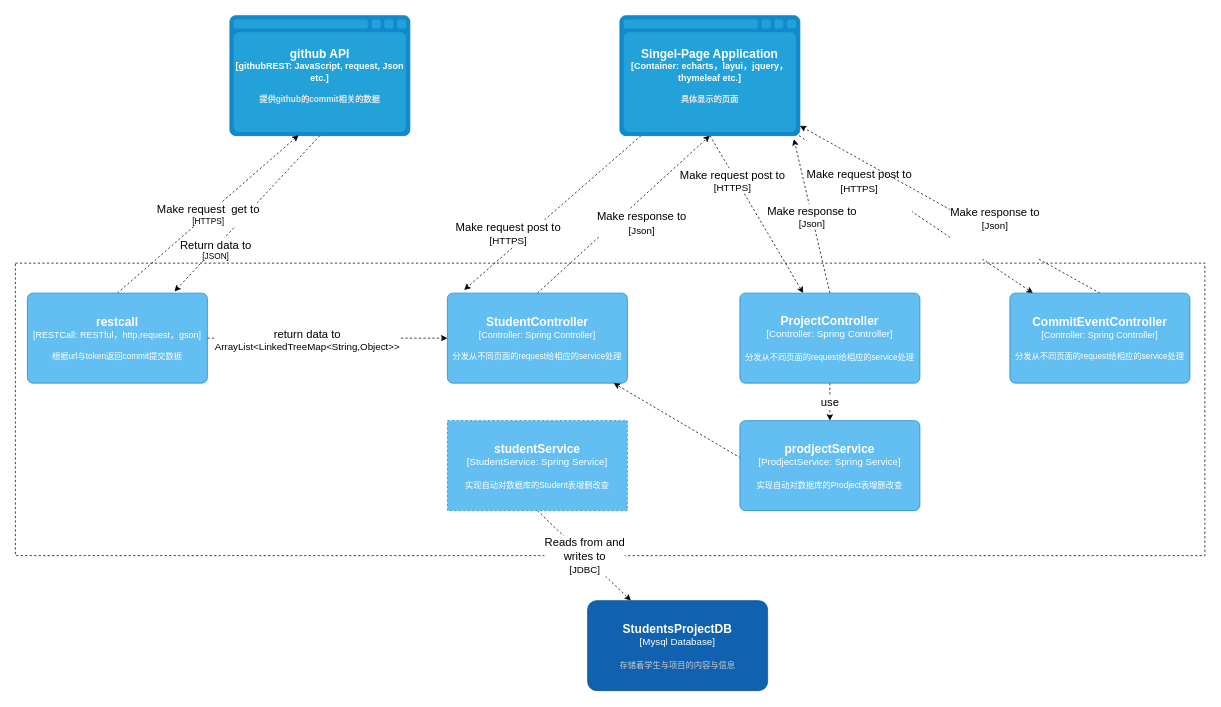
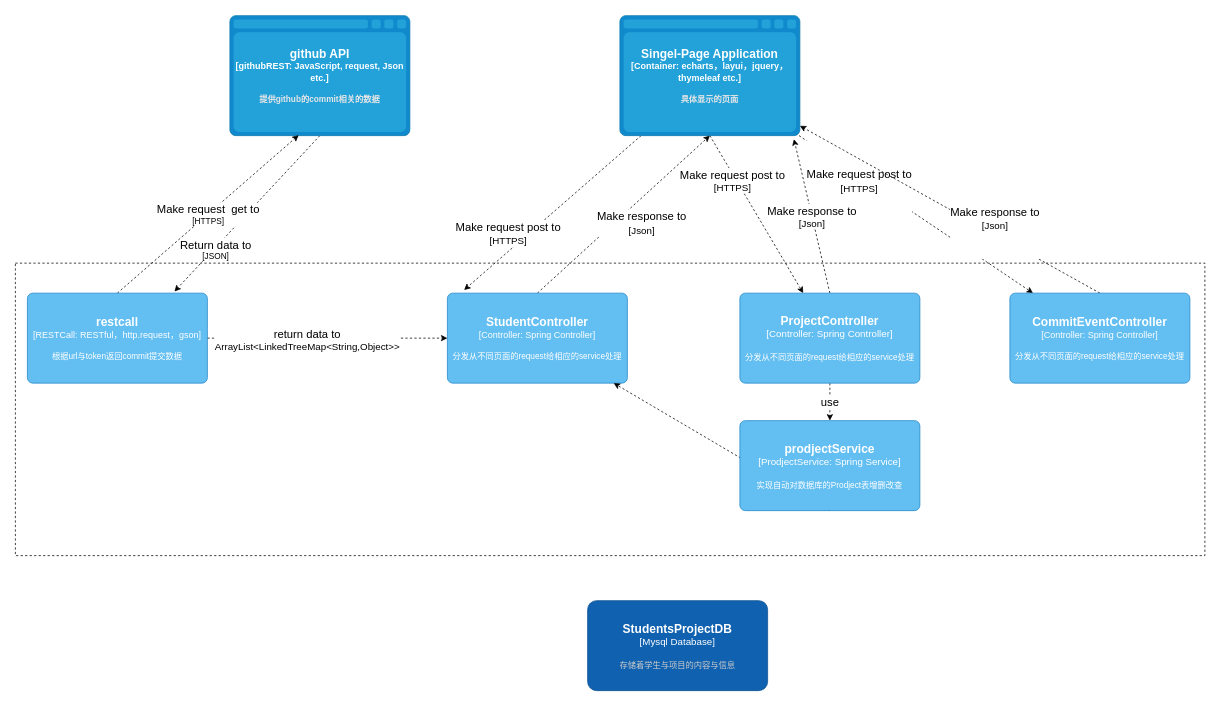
node "studentService [StudentService: Spring Service] 实现自动对数据库的Student表增删改查": removed
edge "studentService [StudentService: Spring Service] 实现自动对数据库的Student表增删改查" -> "StudentsProjectDB [Mysql Database] 存储着学生与项目的内容与信息": removed, label "Reads from and writes to [JDBC]"
